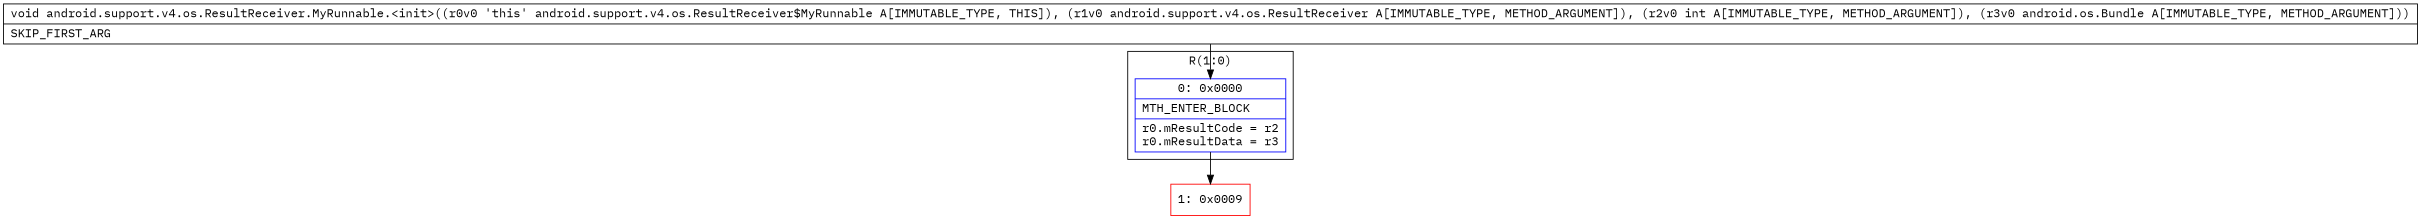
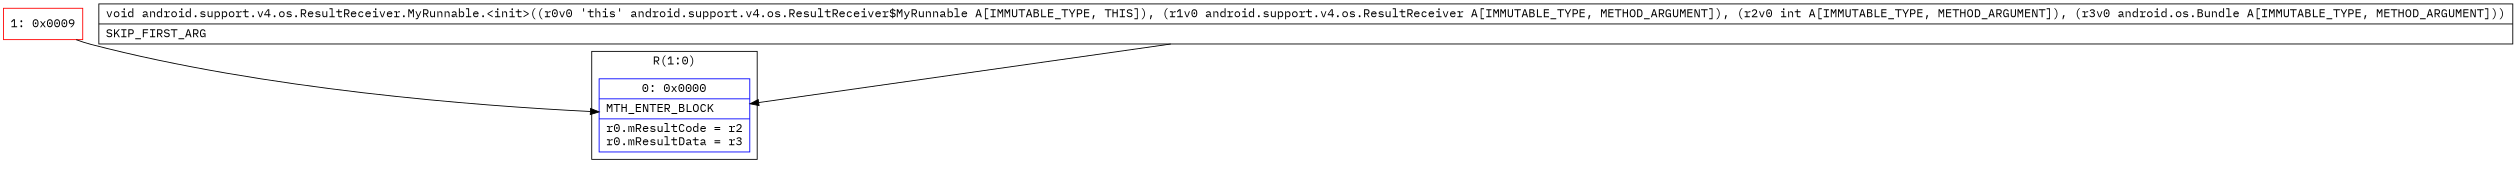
edge "0: 0x0000" -> "1: 0x0009": reversed
